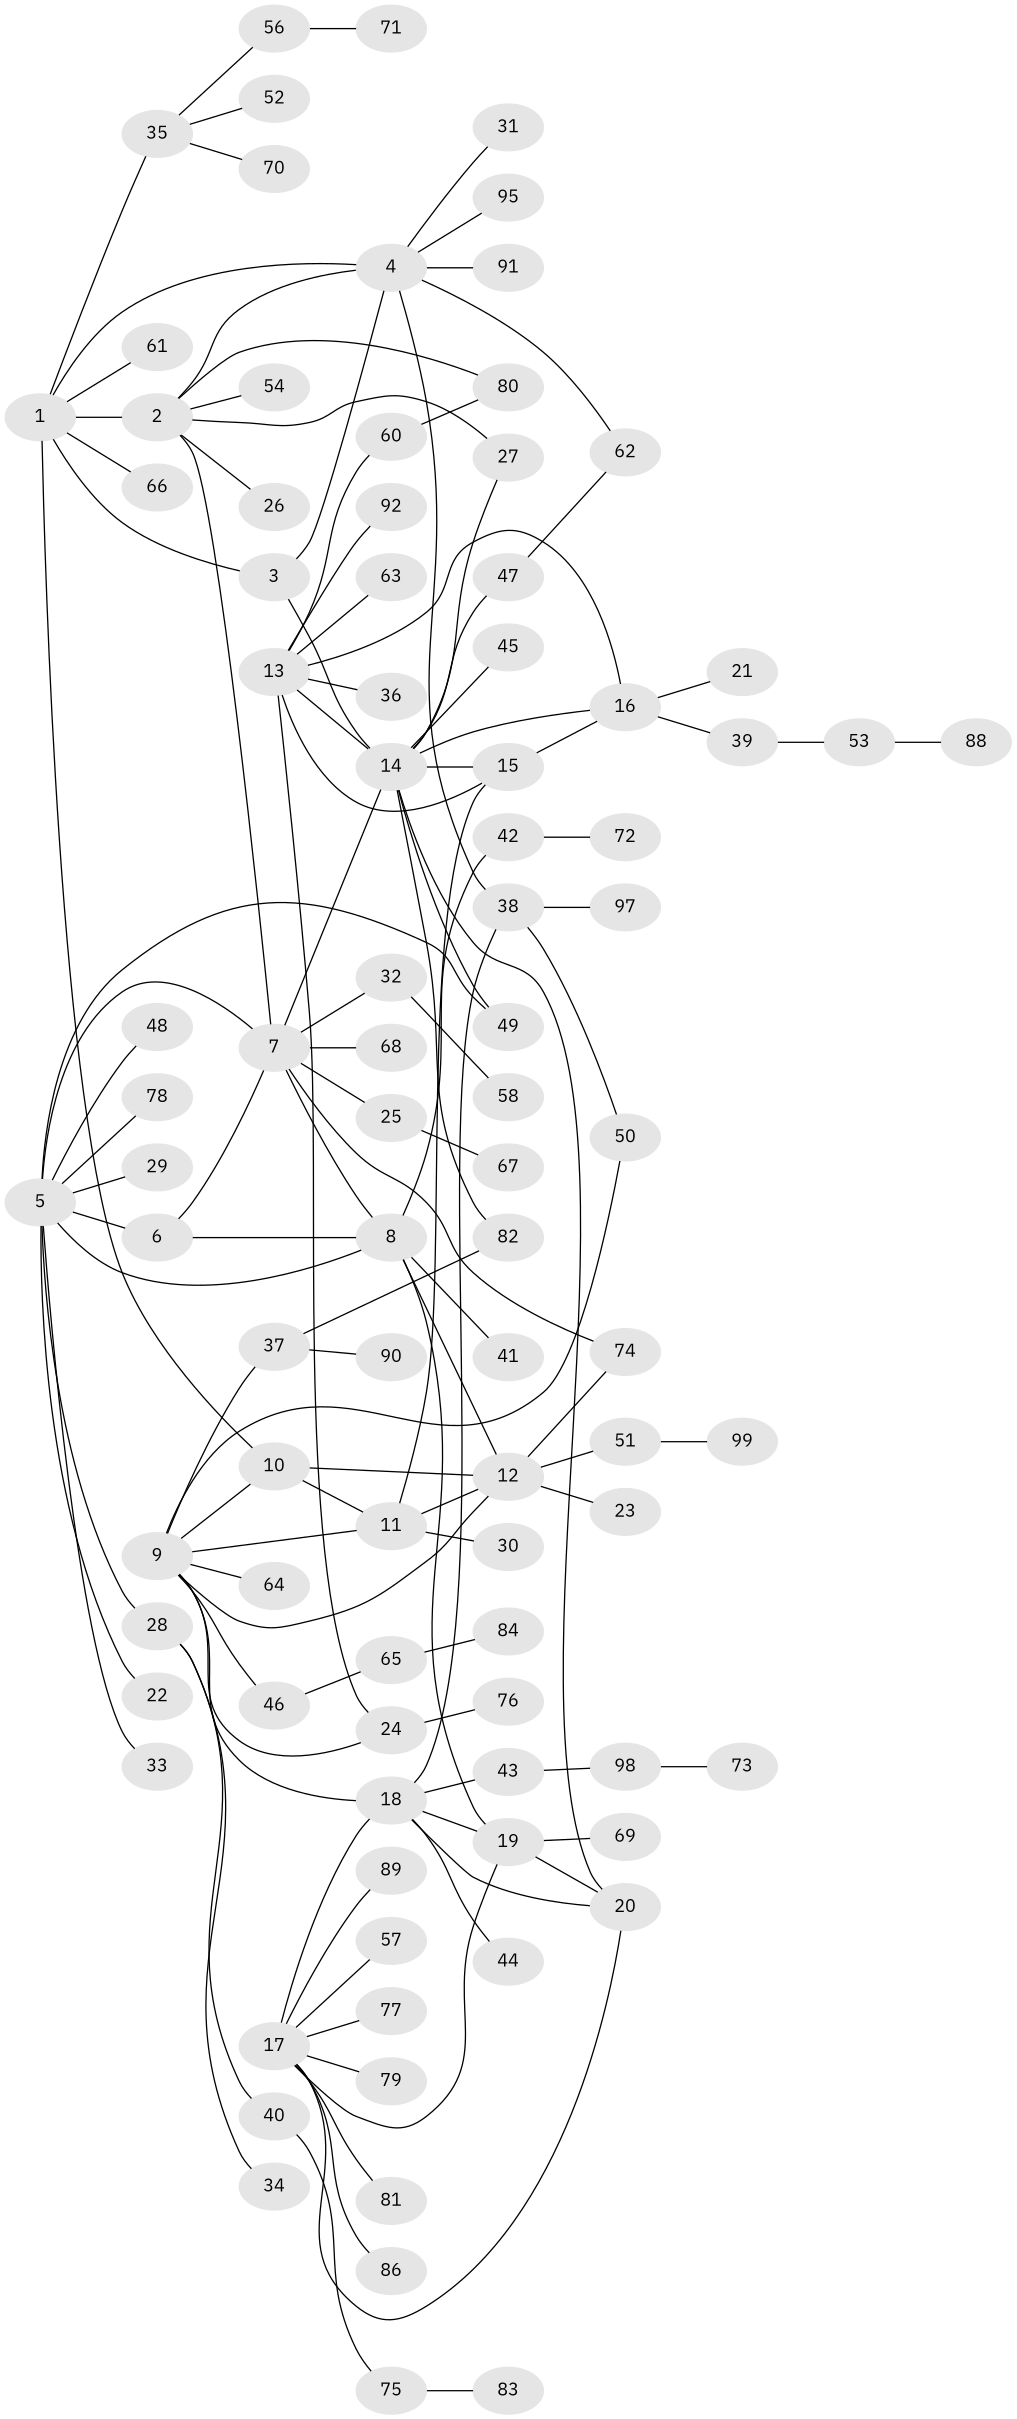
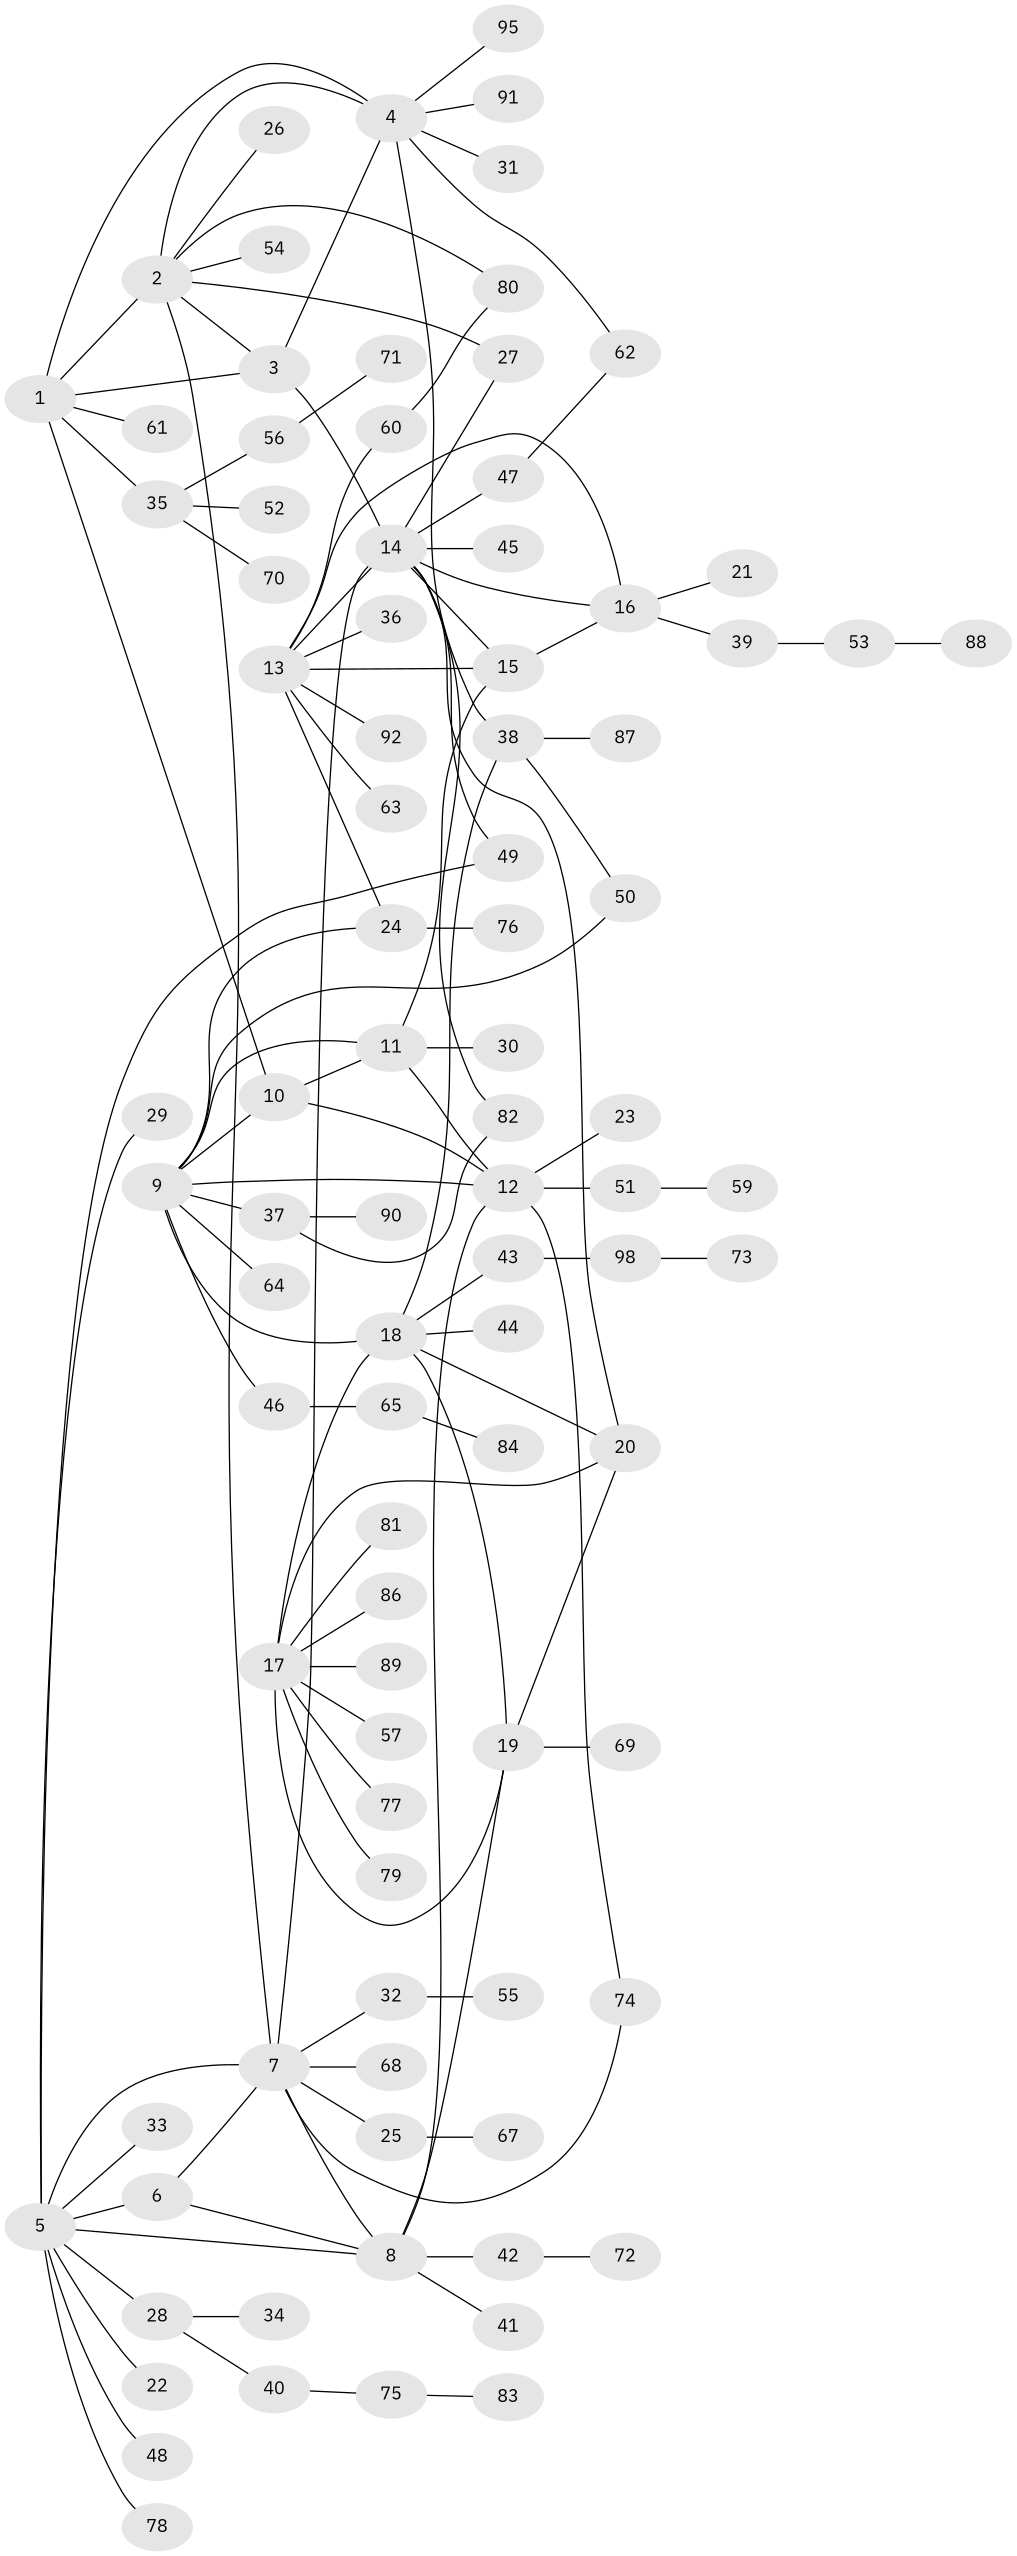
edge "2" -- "3": added
node "66": removed
node "97": label "97" -> "87"
node "58": label "58" -> "55"
node "99": label "99" -> "59"
